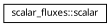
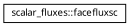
node "scalar_fluxes::scalar": label "scalar_fluxes::scalar" -> "scalar_fluxes::facefluxsc"
